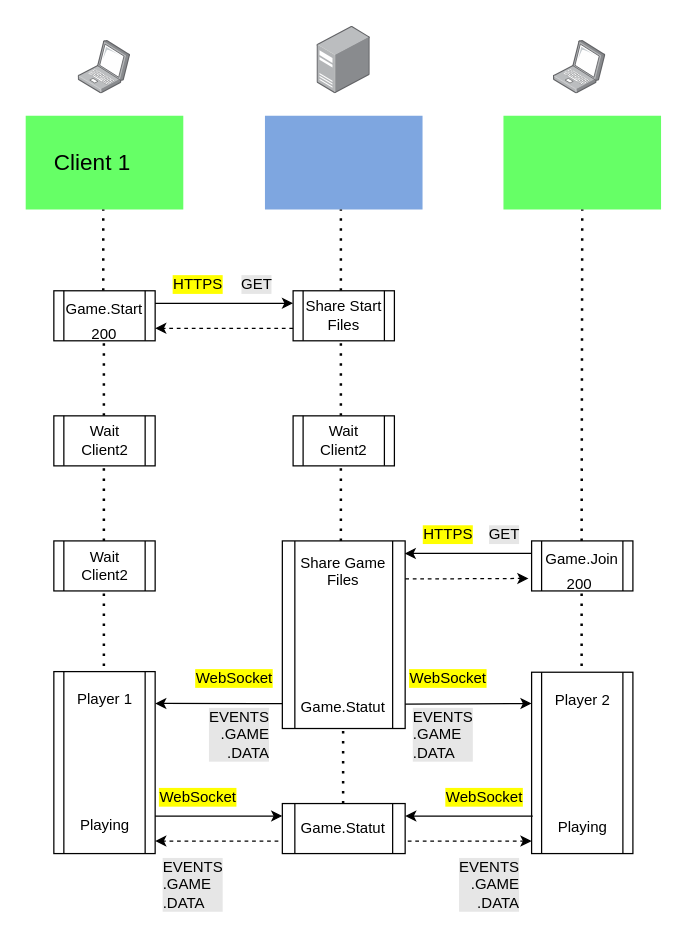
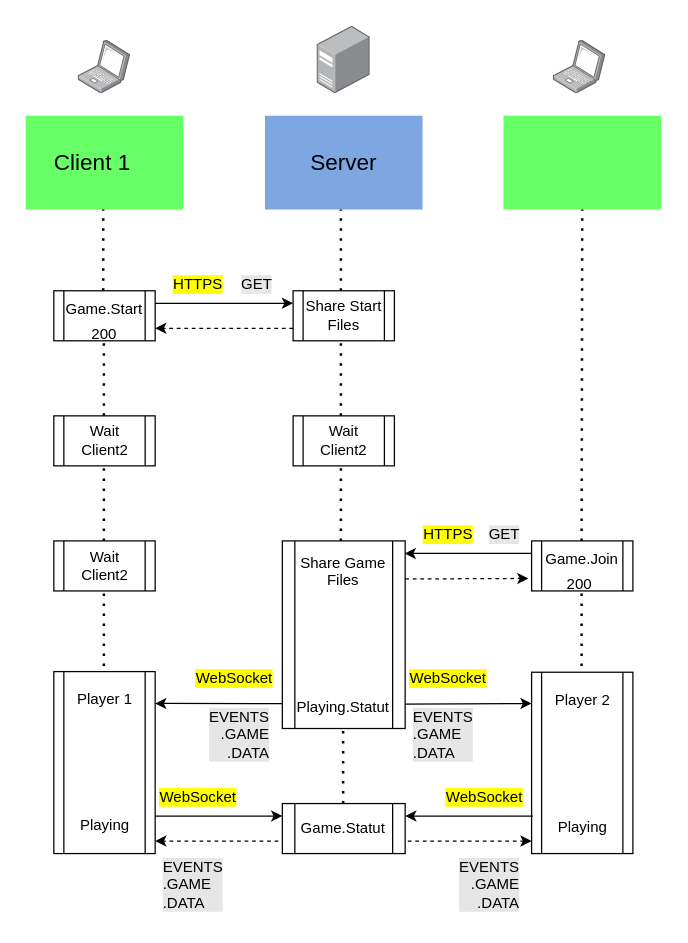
node "Server": added
node "Share Game Files Game.Statut": label "Share Game Files Game.Statut" -> "Share Game Files Playing.Statut"
